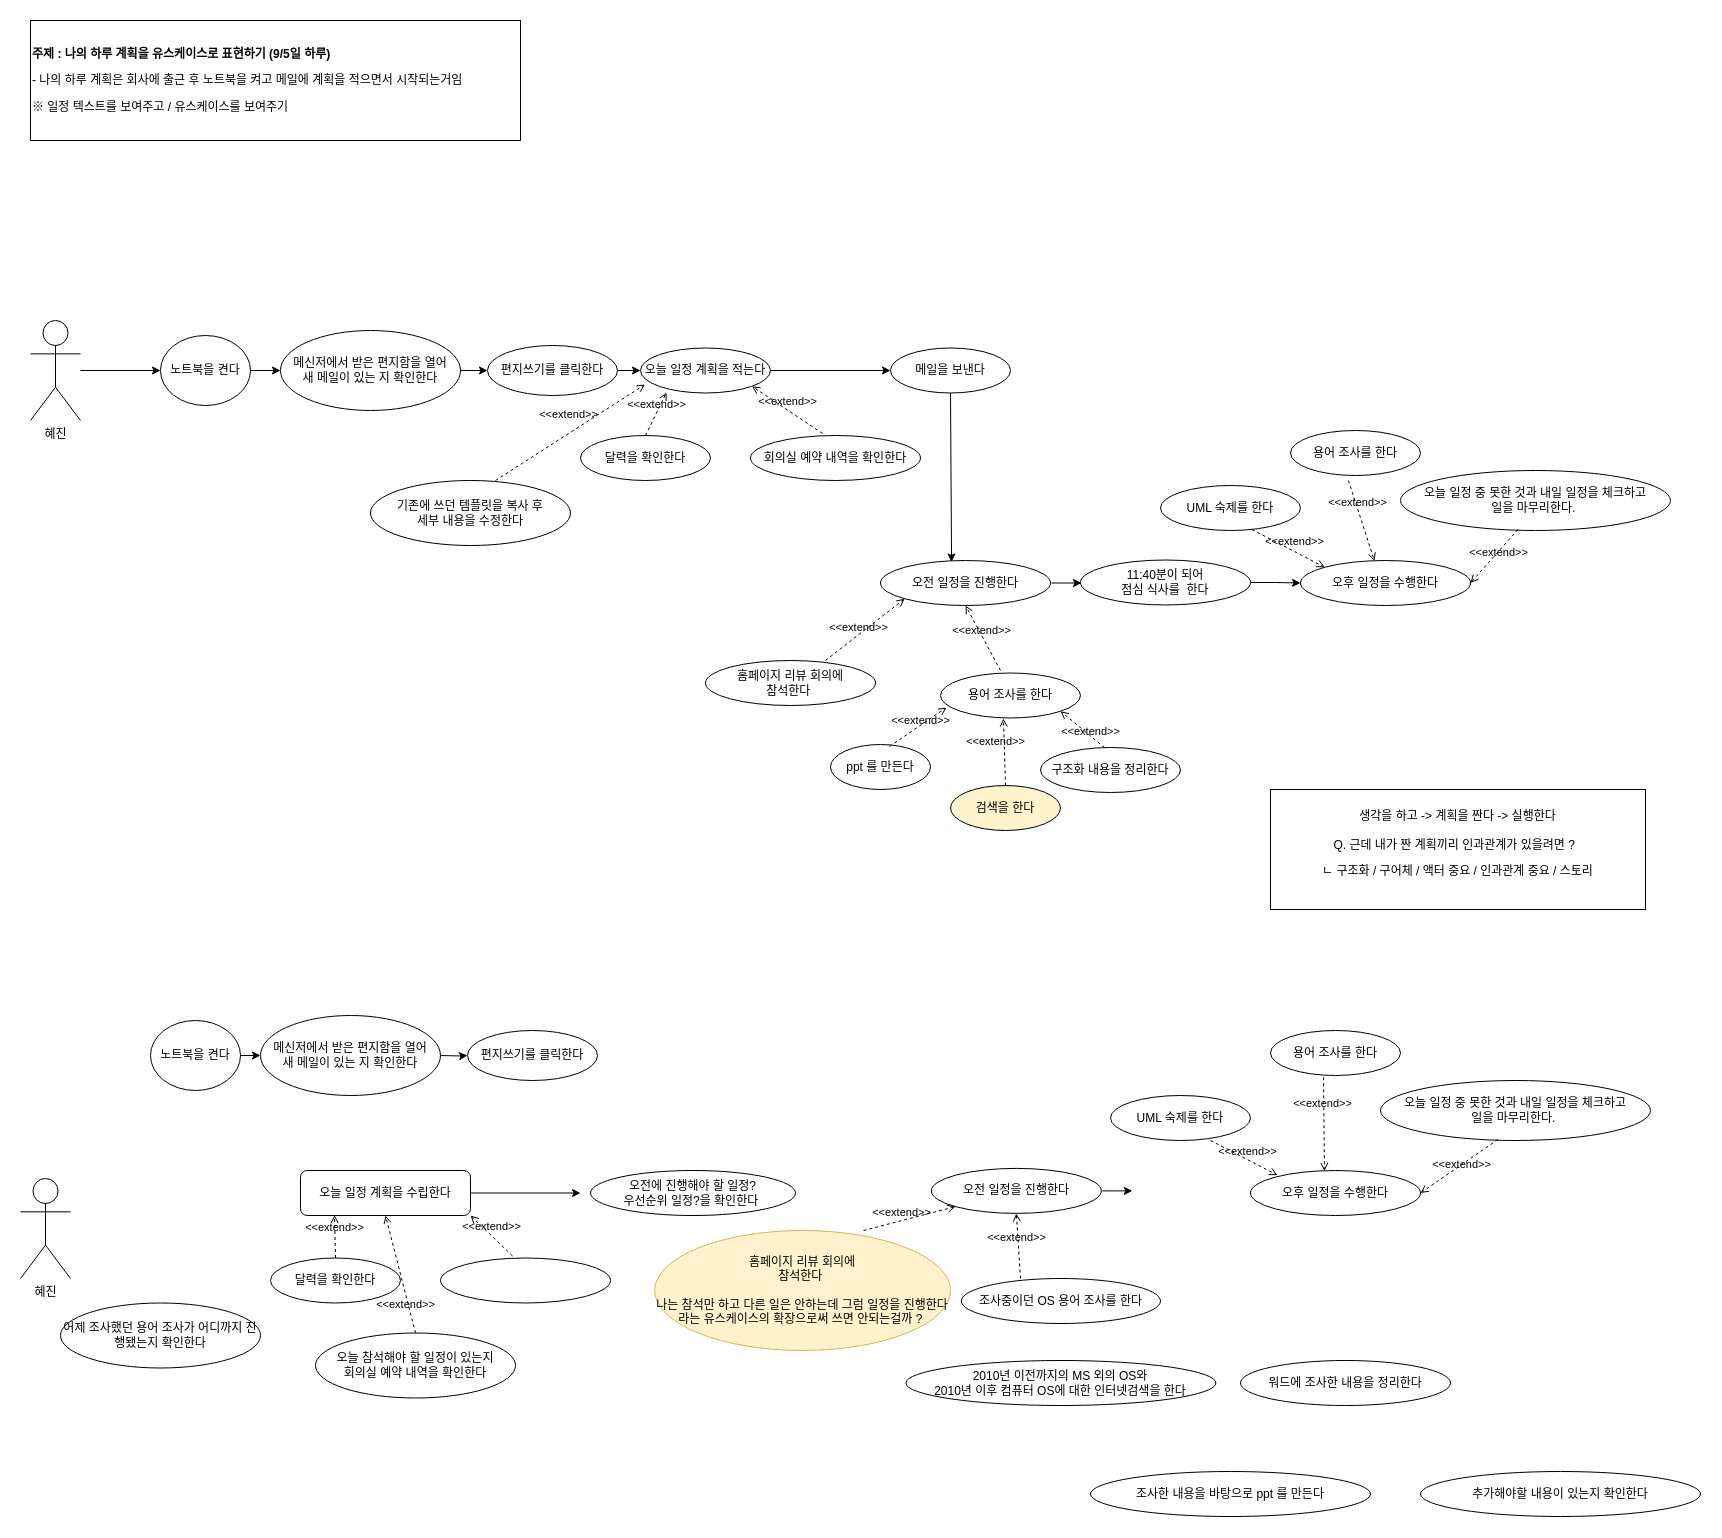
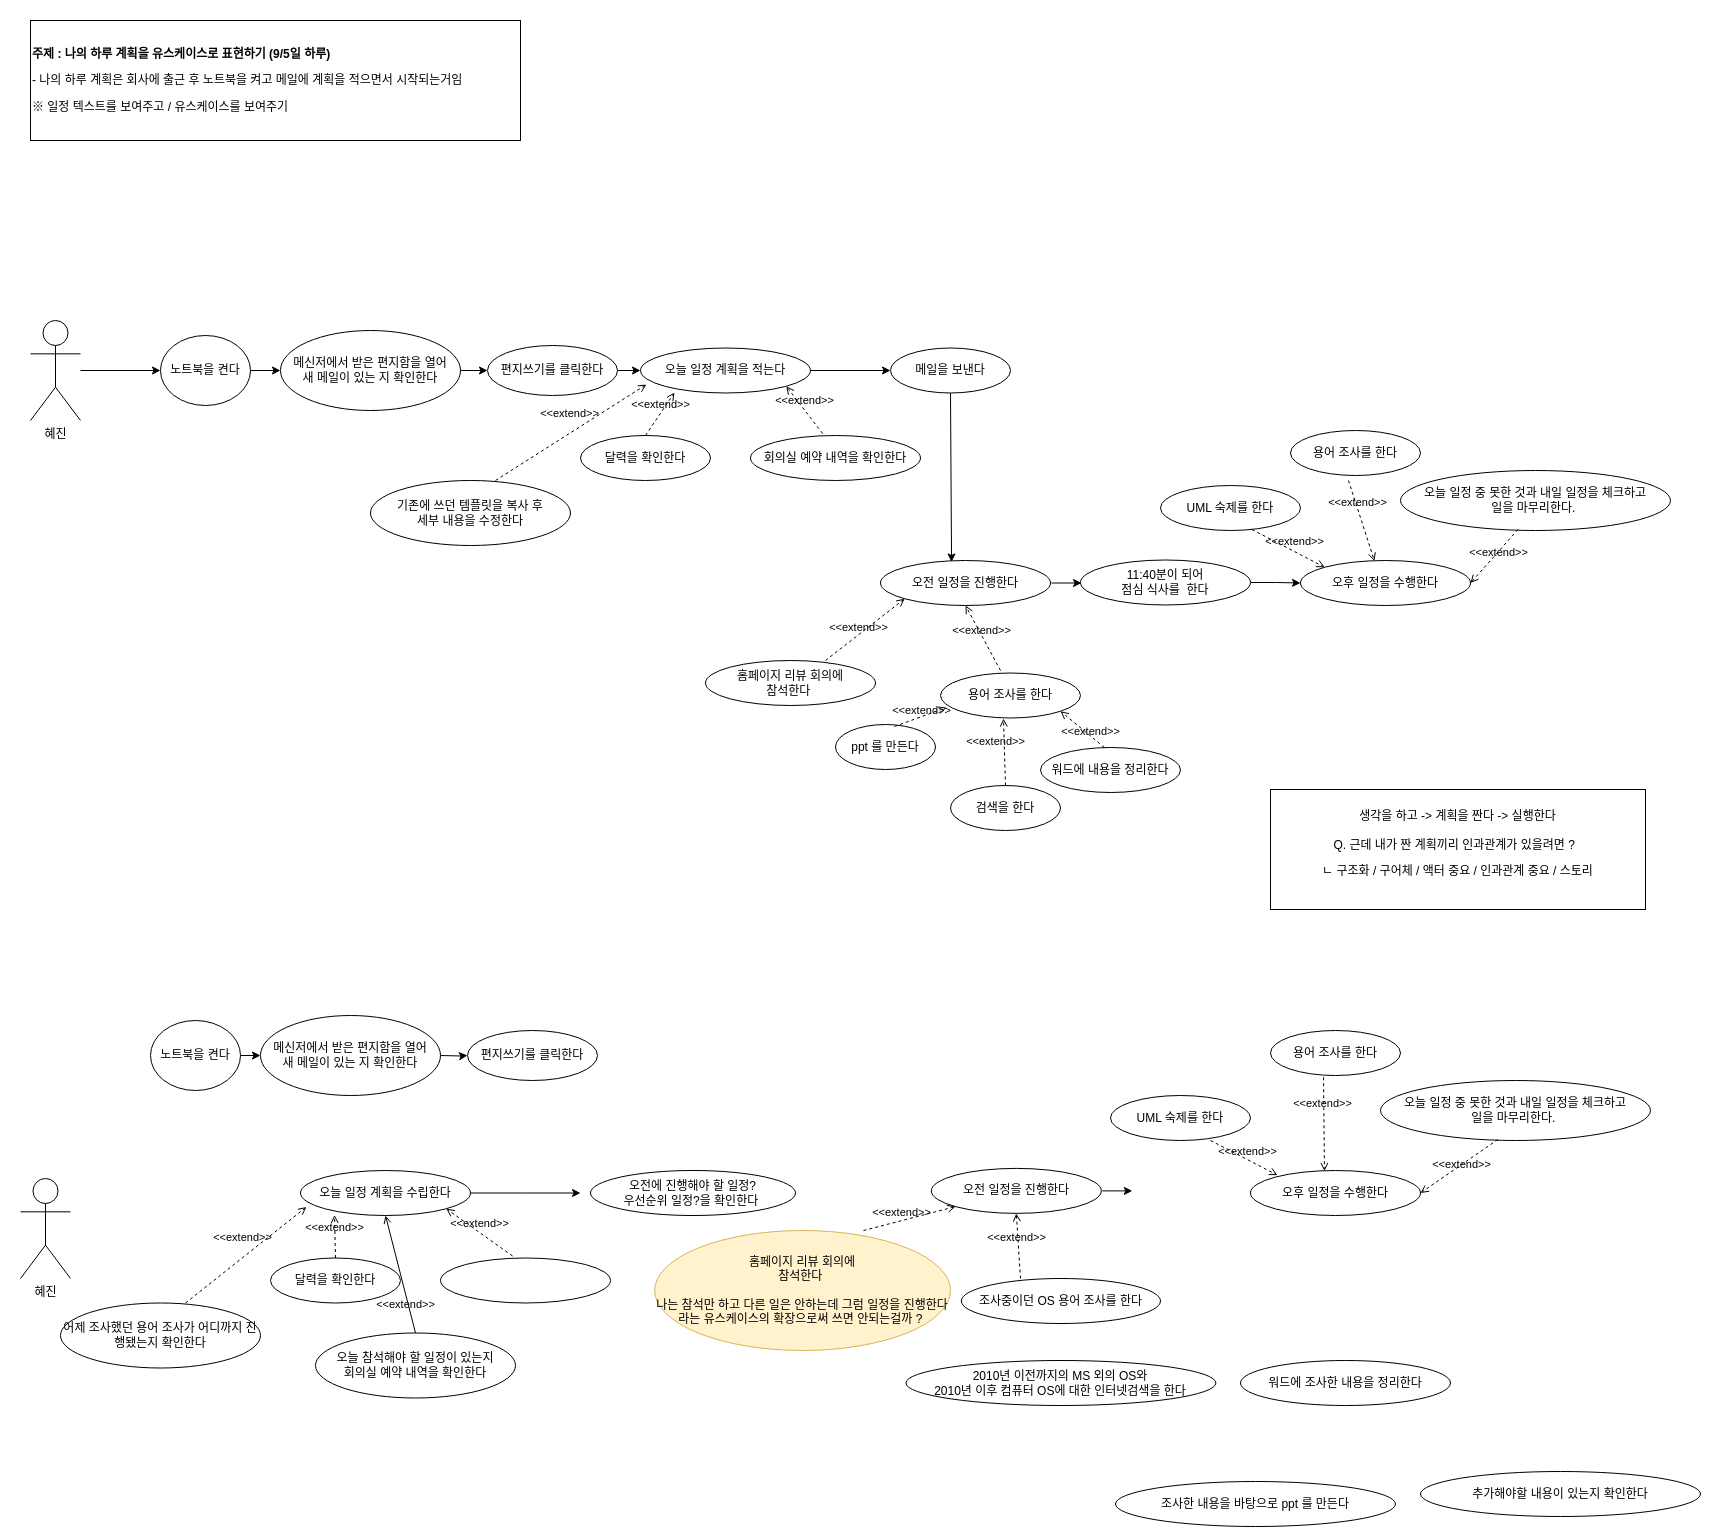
node "오늘 일정 계획을 적는다": size 130x45 -> 170x45
node "ppt 를 만든다": moved (881, 767) -> (886, 747)
node "구조화 내용을 정리한다": label "구조화 내용을 정리한다" -> "워드에 내용을 정리한다"
node "검색을 한다": fillcolor #fff2cc -> #ffffff
node "오늘 일정 계획을 수립한다": shape rounded rectangle -> ellipse
edge "어제 조사했던 용어 조사가 어디까지 진행됐는지 확인한다" -> "오늘 일정 계획을 수립한다": added, label "<<extend>>"
edge "오늘 참석해야 할 일정이 있는지 회의실 예약 내역을 확인한다" -> "오늘 일정 계획을 수립한다": style dashed -> solid
node "조사한 내용을 바탕으로 ppt 를 만든다": moved (1231, 1494) -> (1256, 1504)
